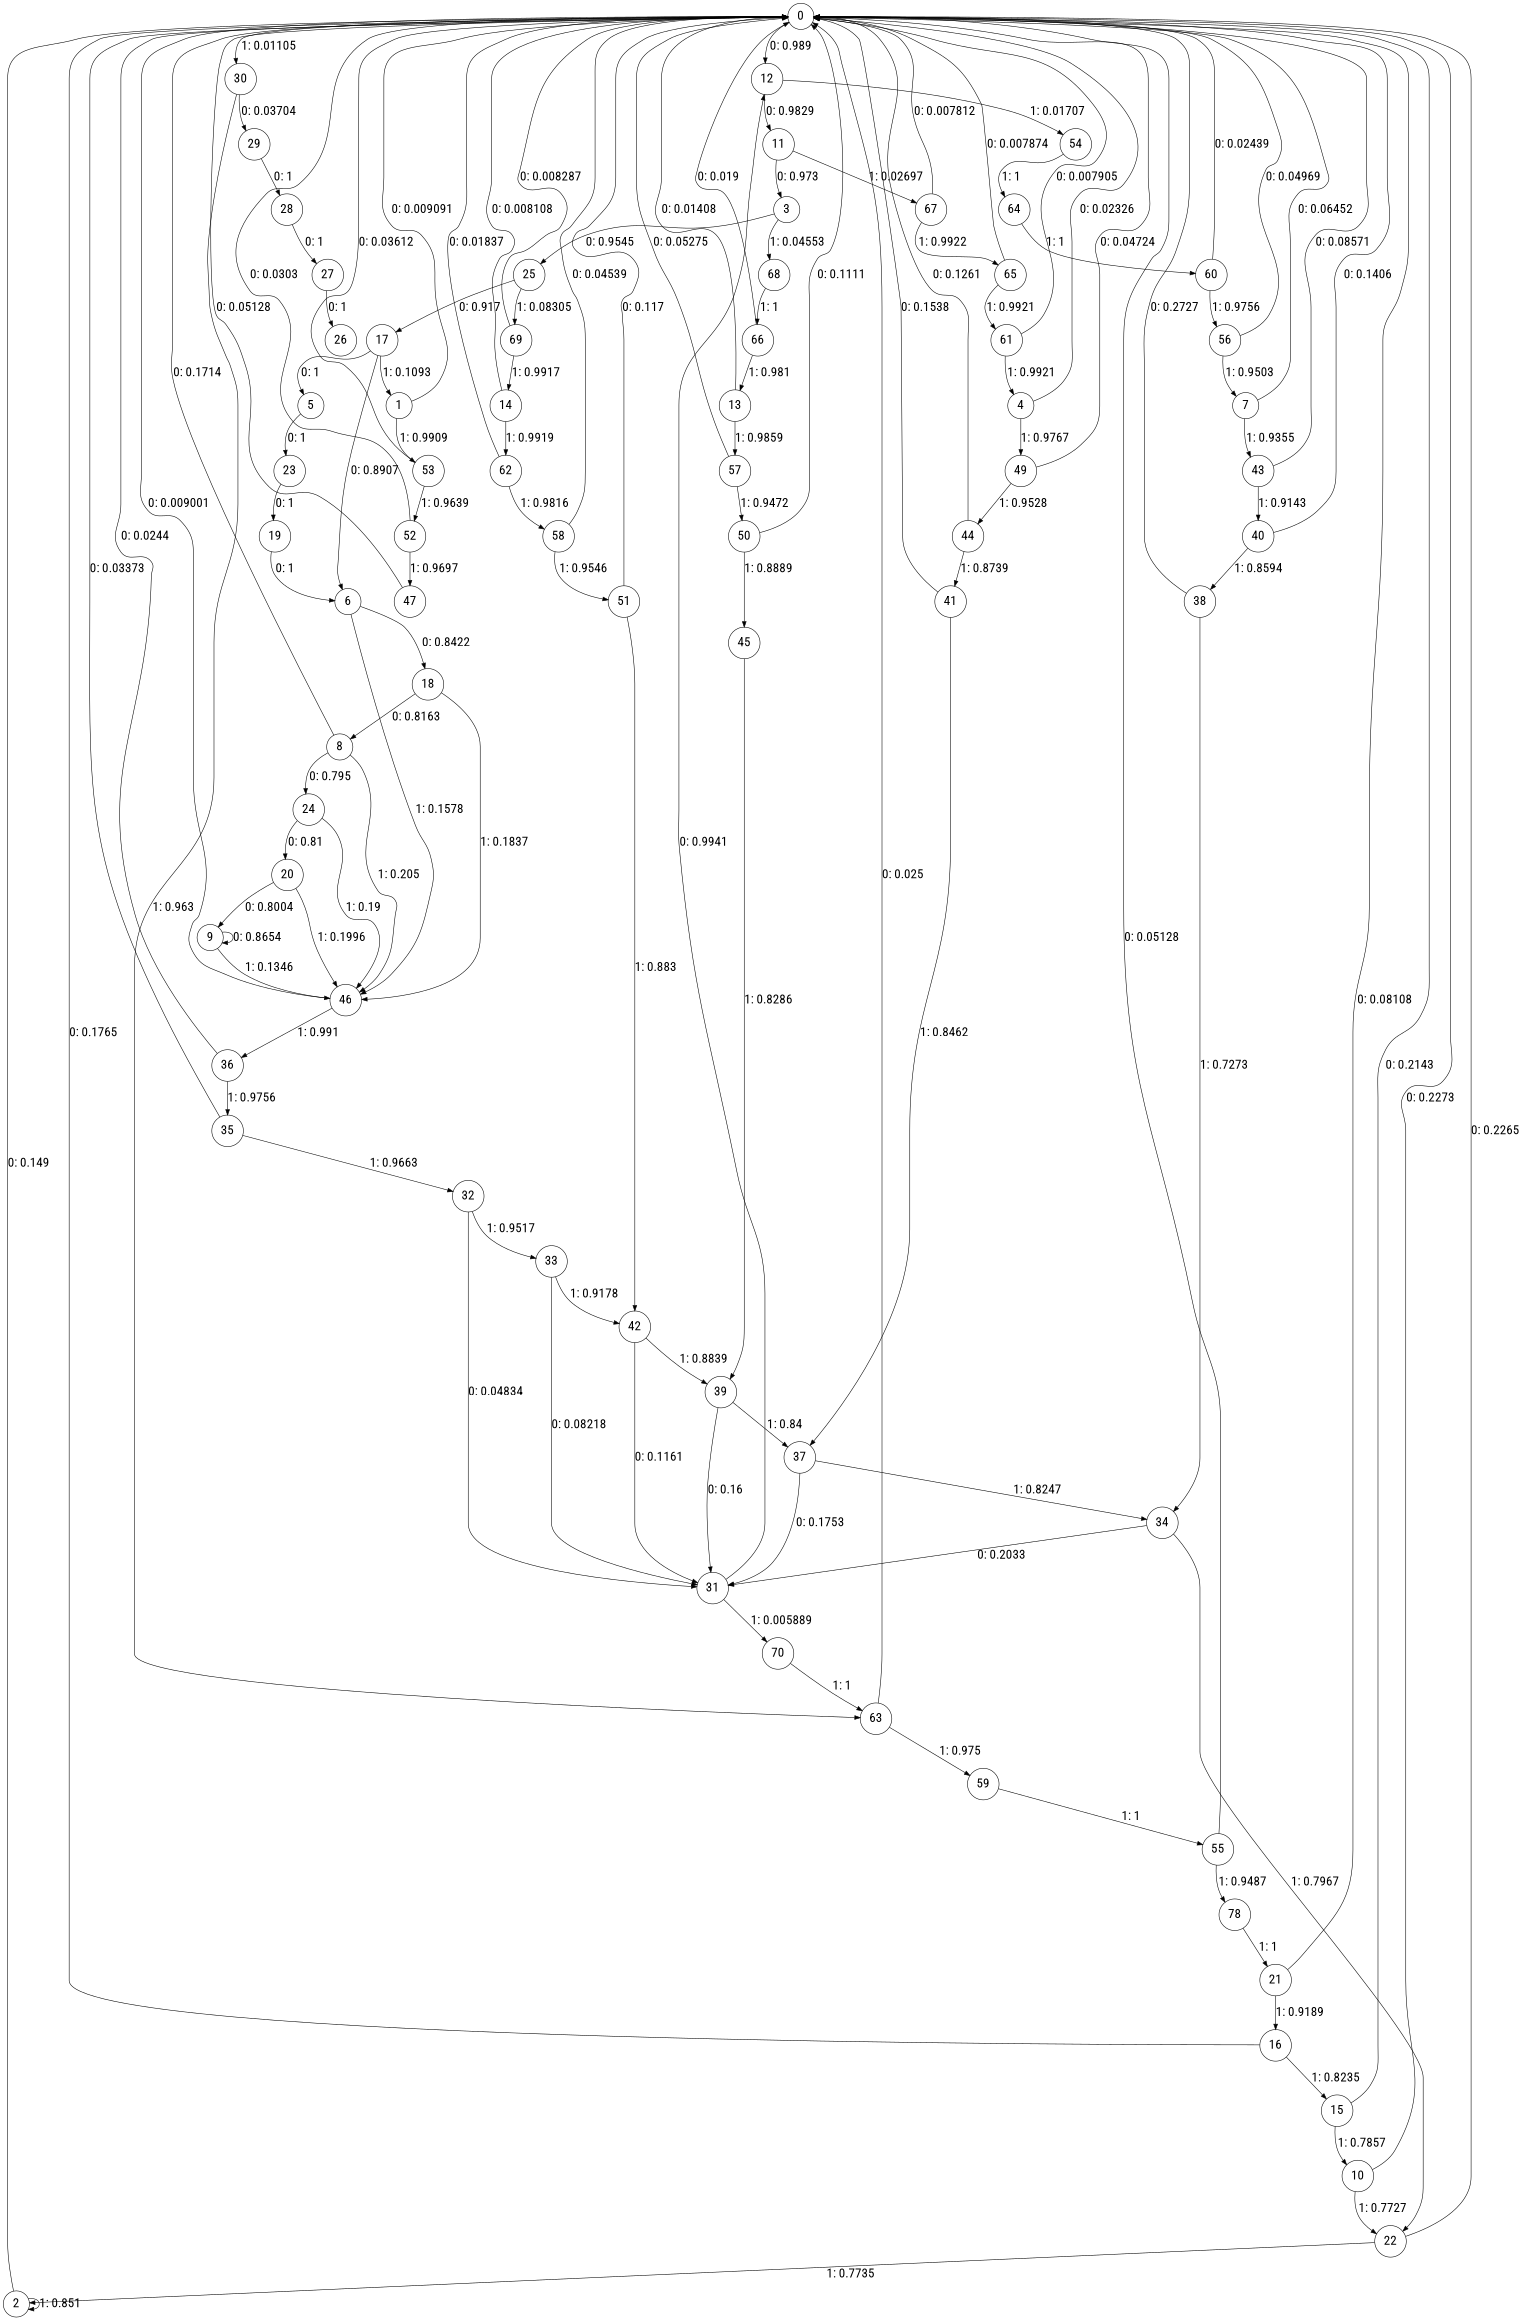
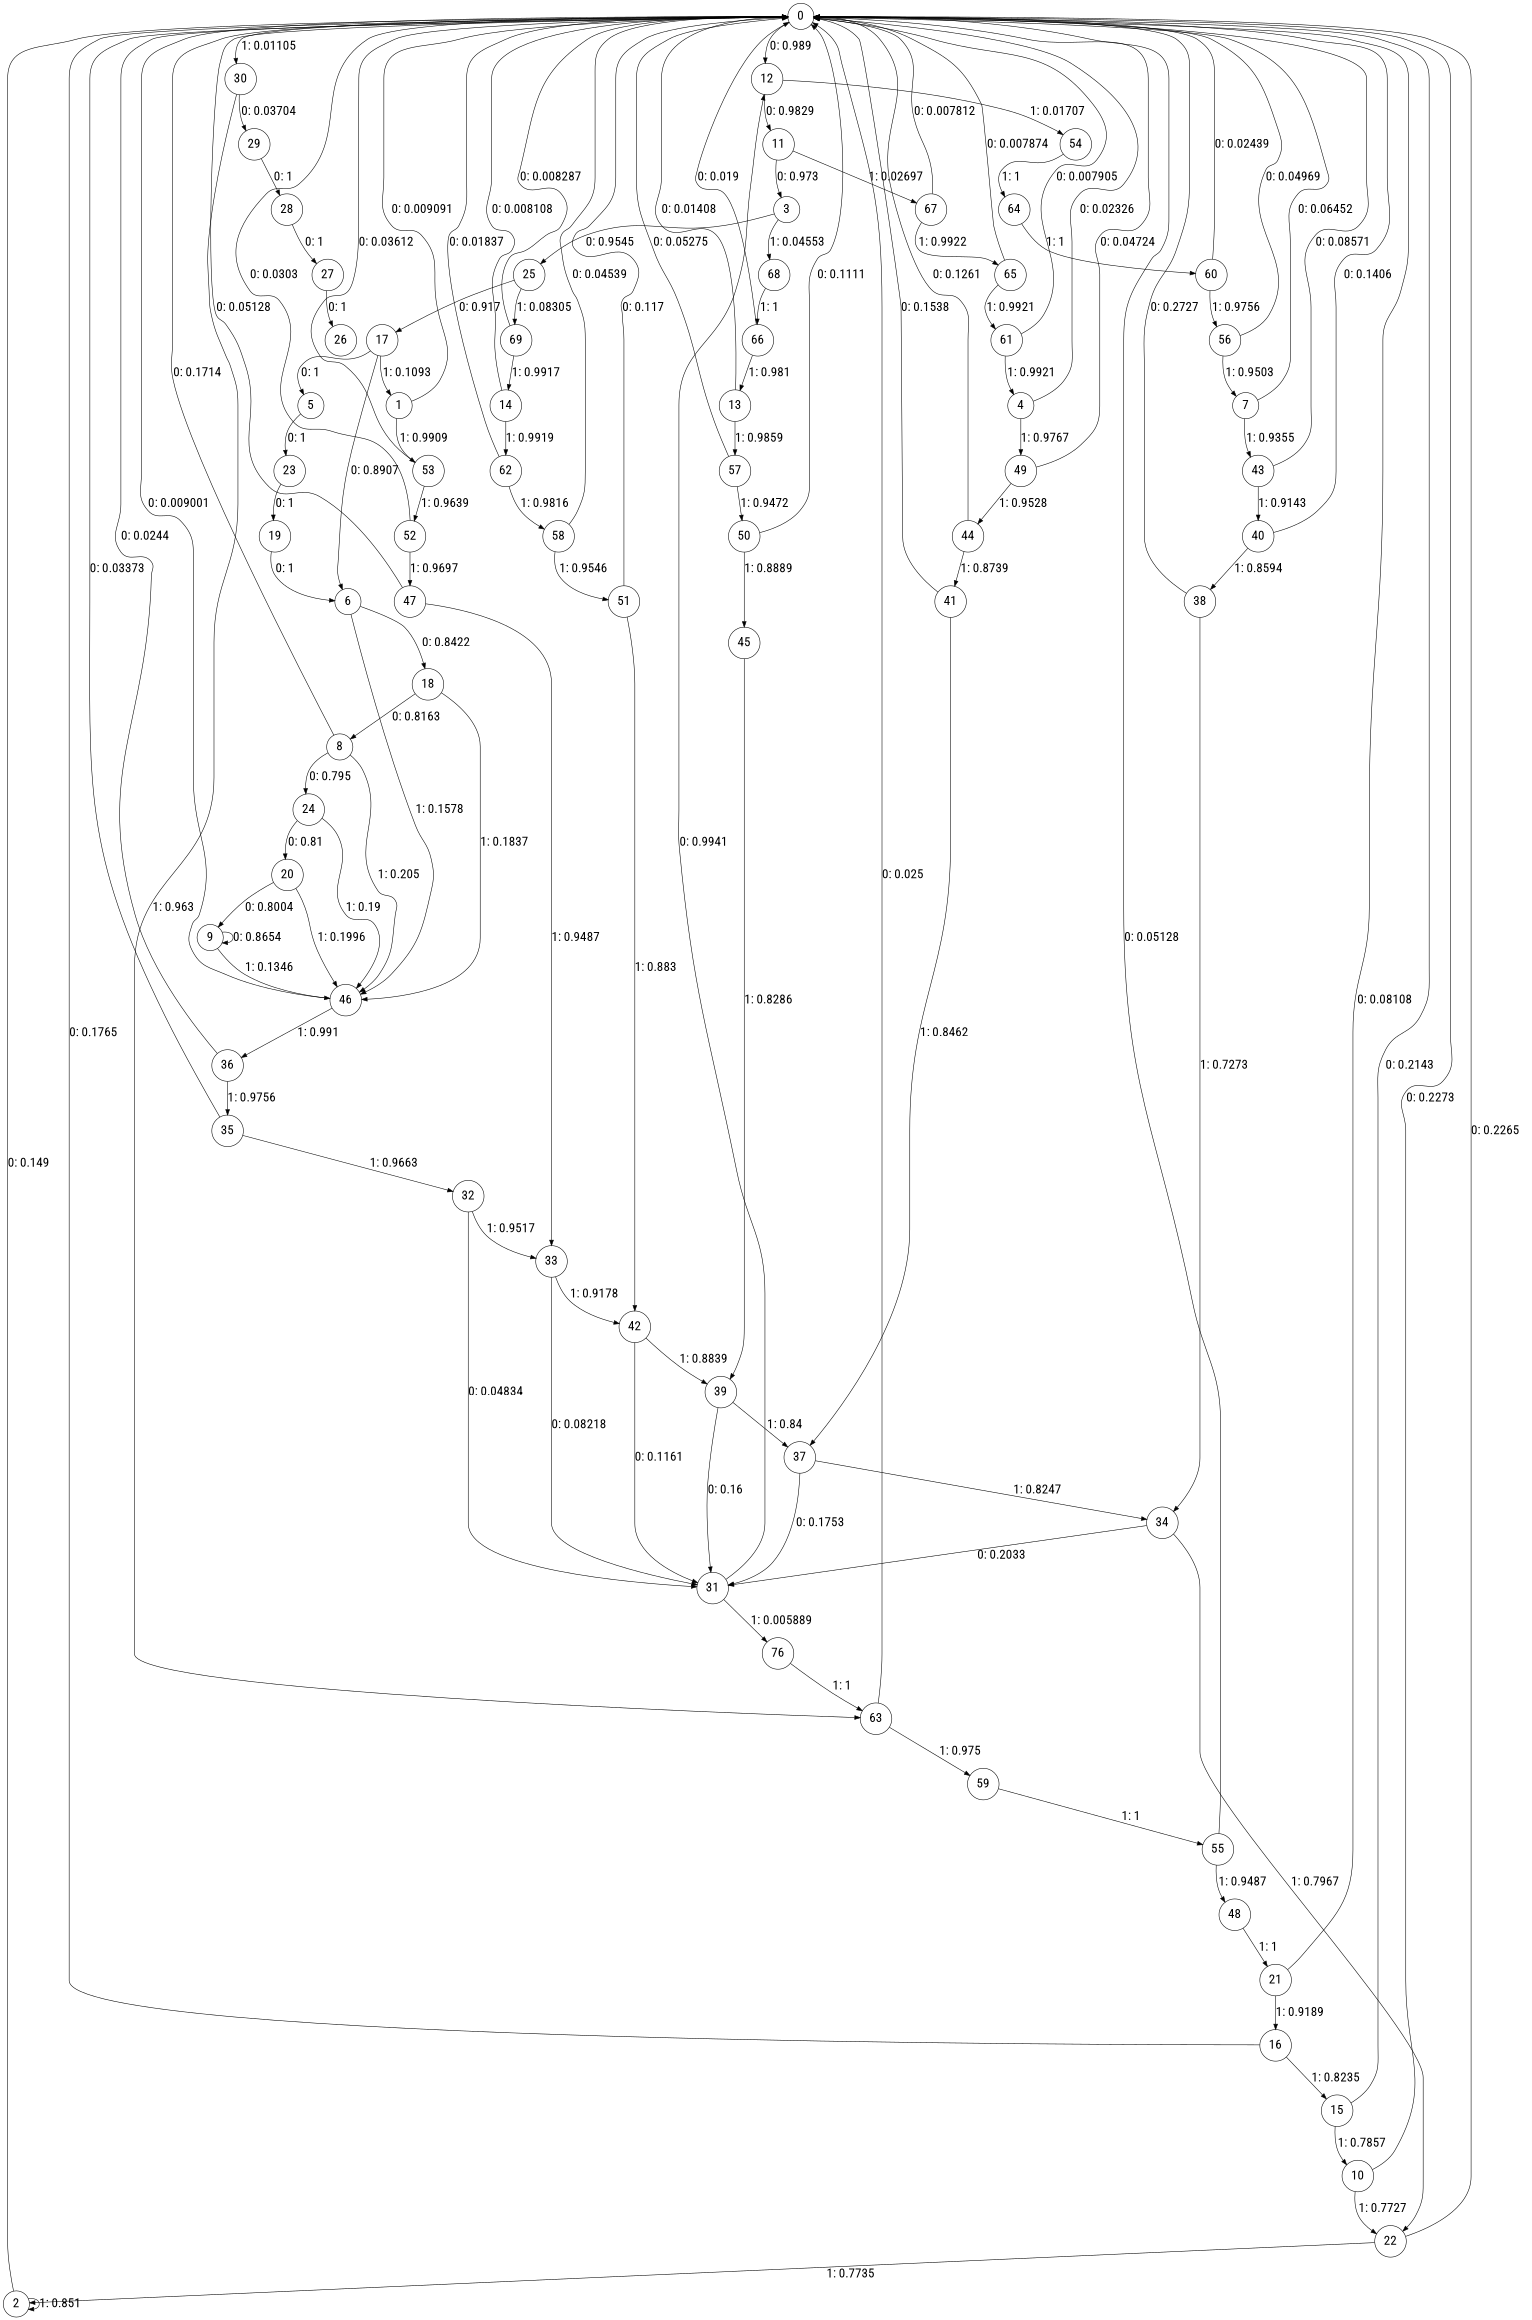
edge "47" -> "33": added, label "1: 0.9487"
node "70": label "70" -> "76"
node "78": label "78" -> "48"
